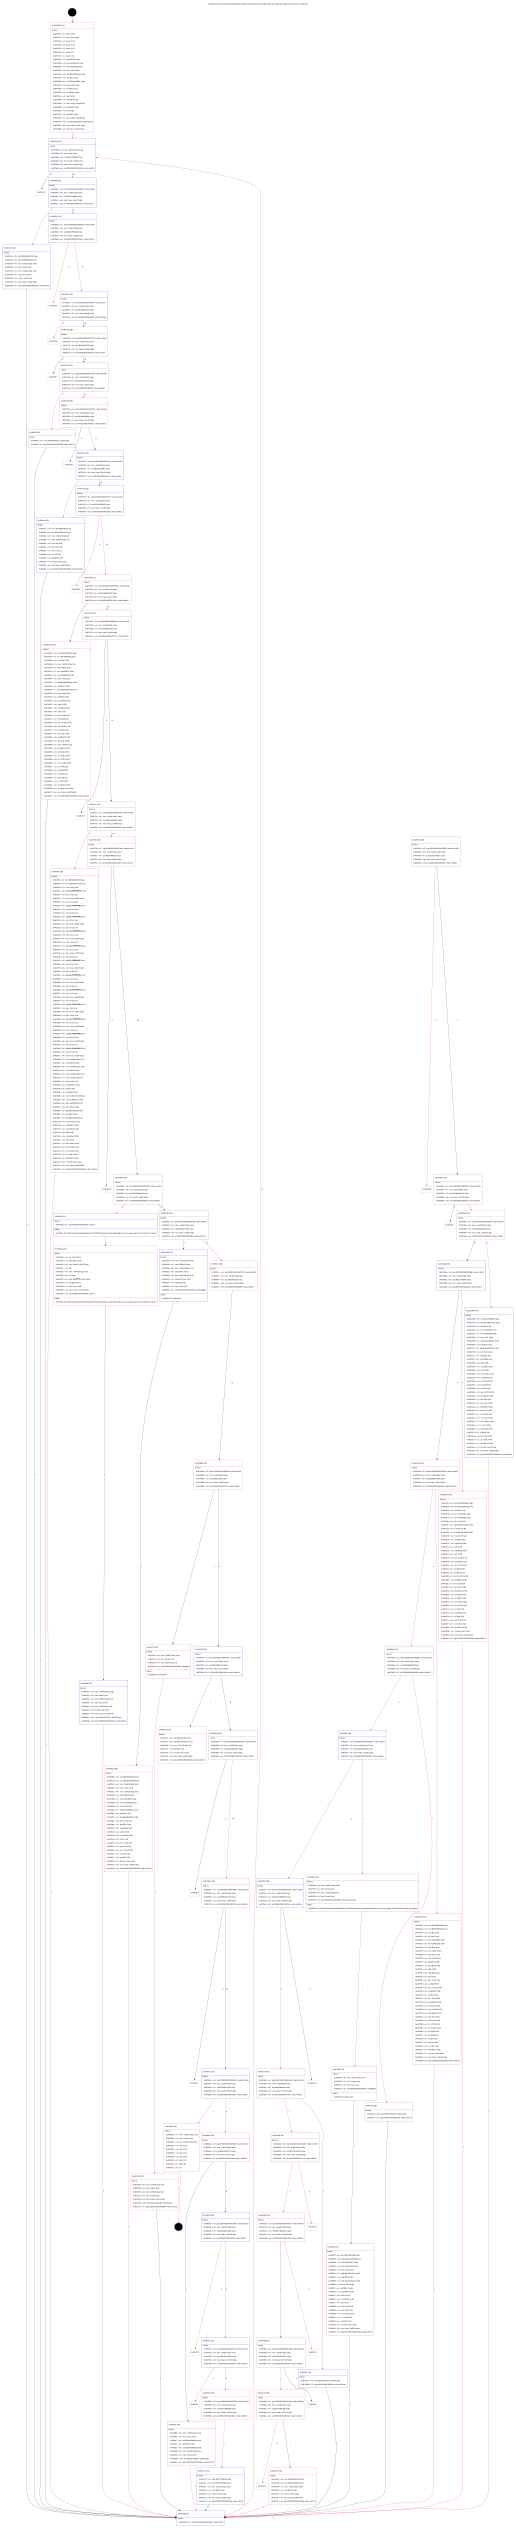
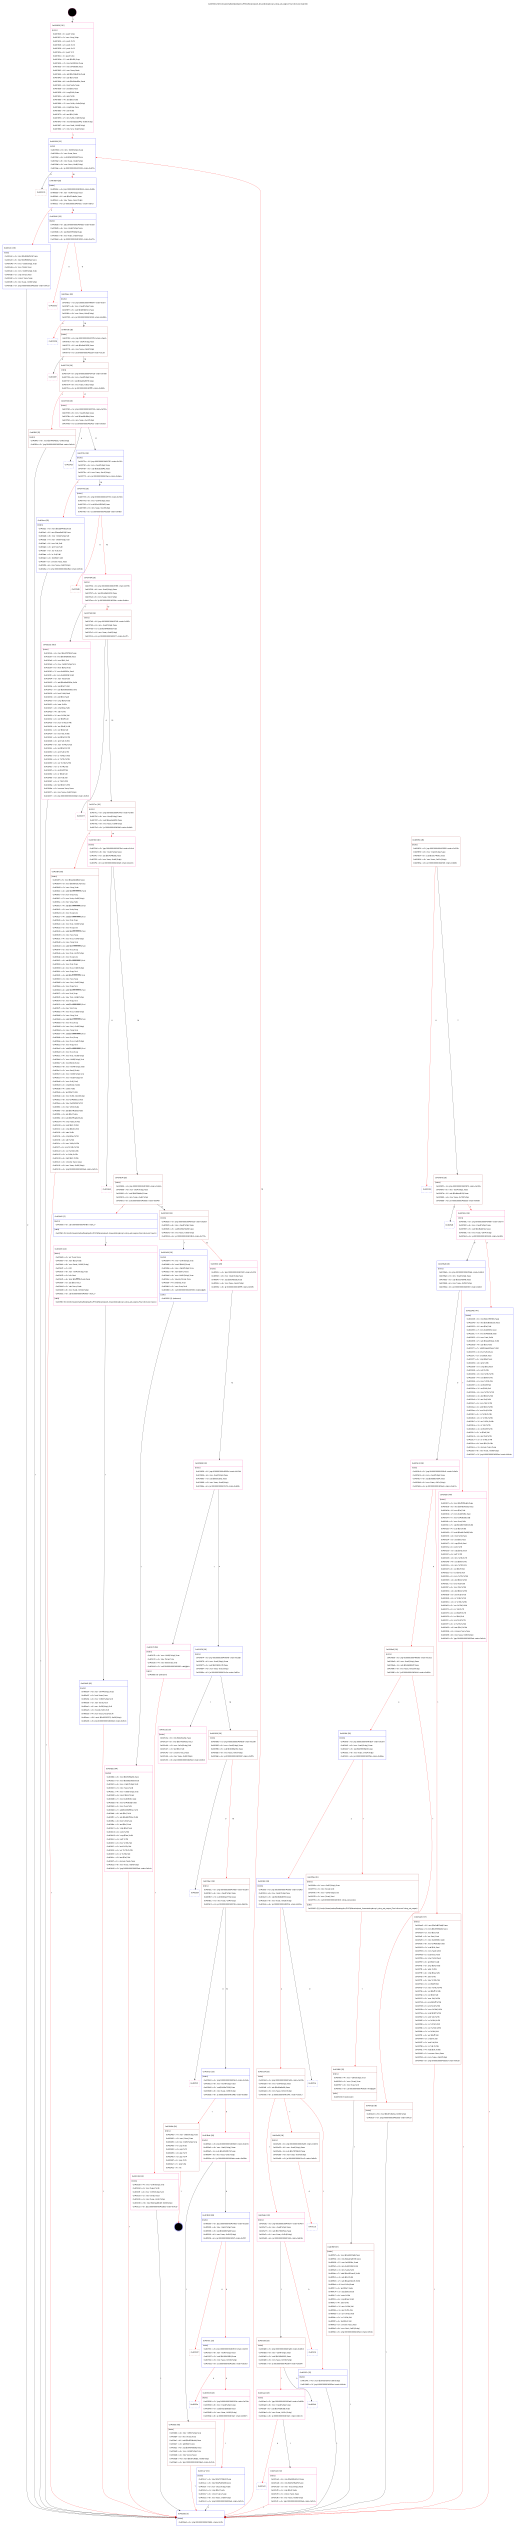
edge "0x401a50 [28]" -> "0x401a6c [28]": now "0x401a34 [28]" -> "0x401a6c [28]"
